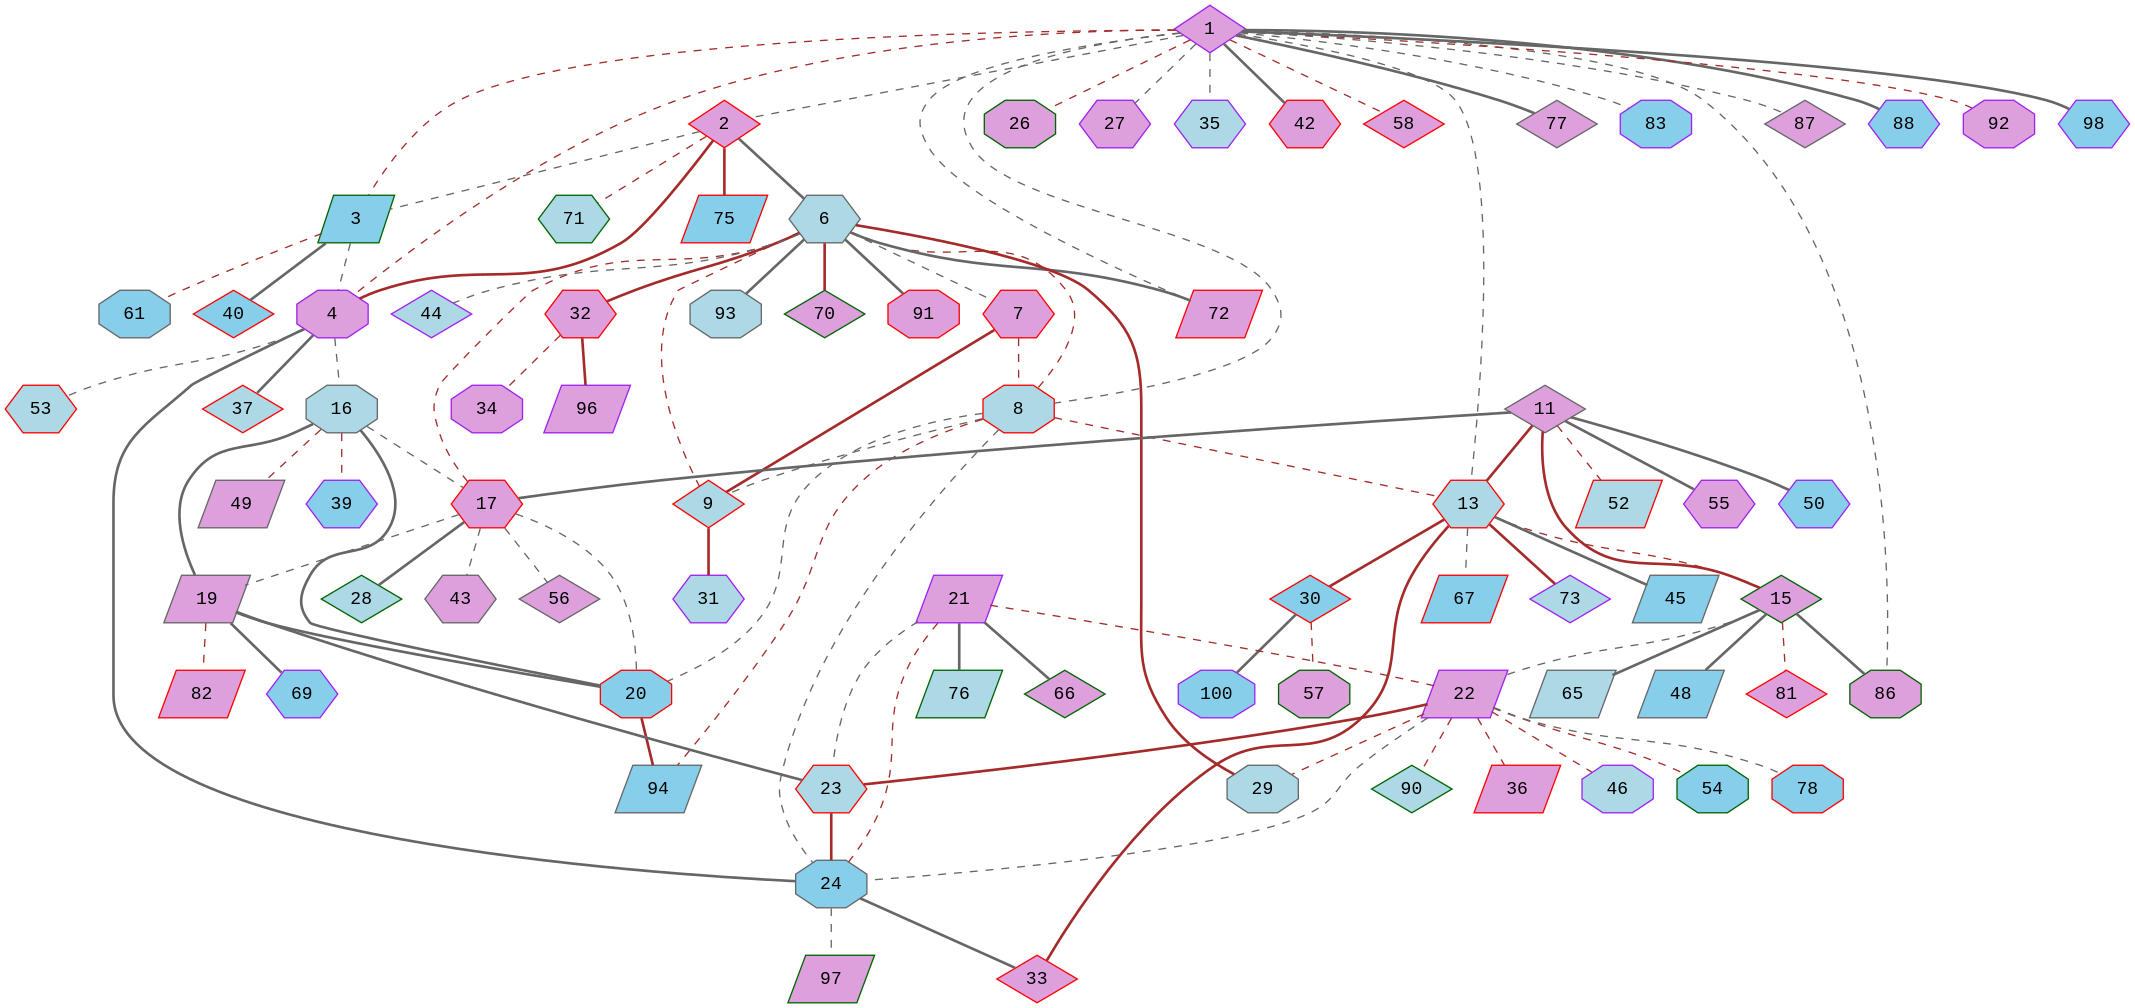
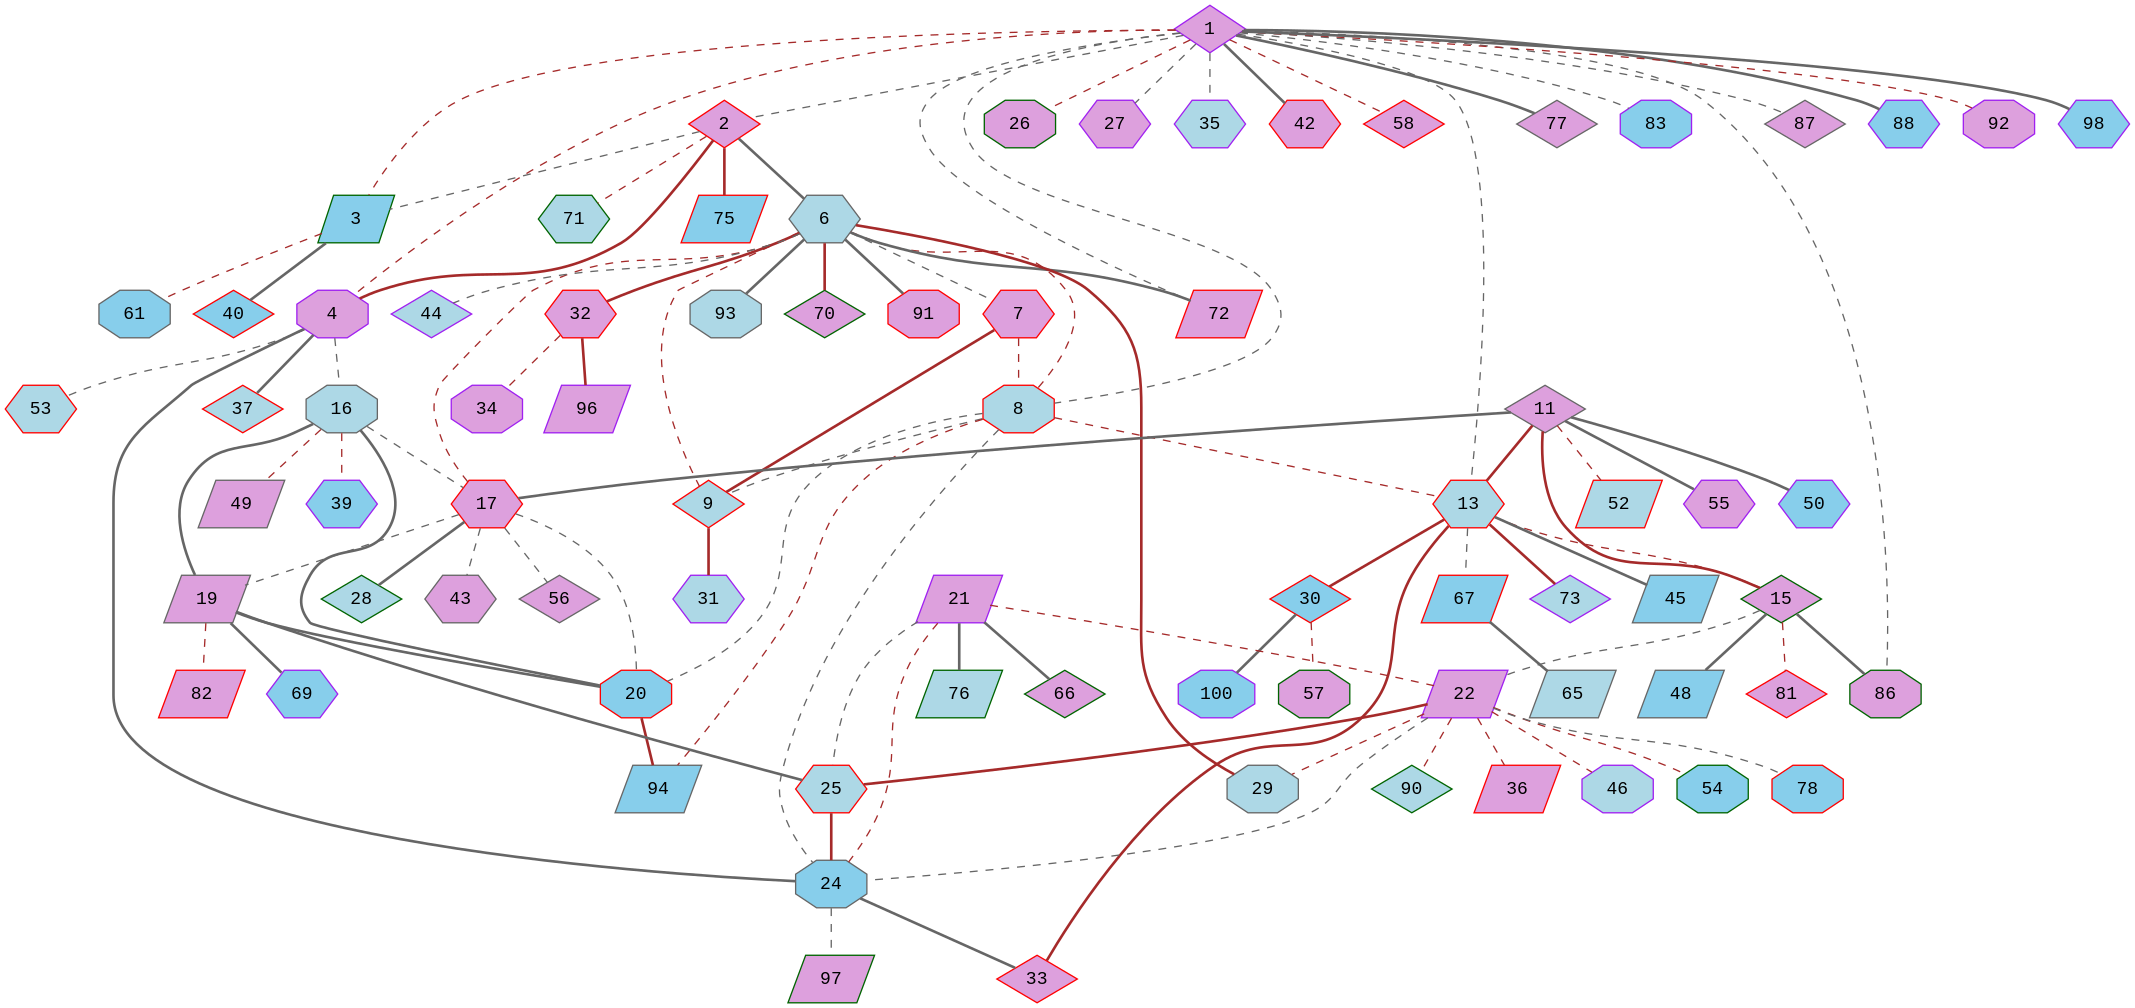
edge "3" -- "4": removed
edge "15" -- "65": now "67" -- "65"
node "23": label "23" -> "25"
